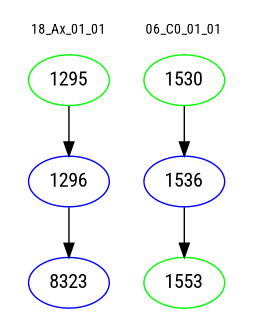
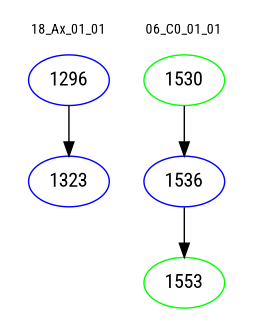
node "1295": removed
node "8323": label "8323" -> "1323"
